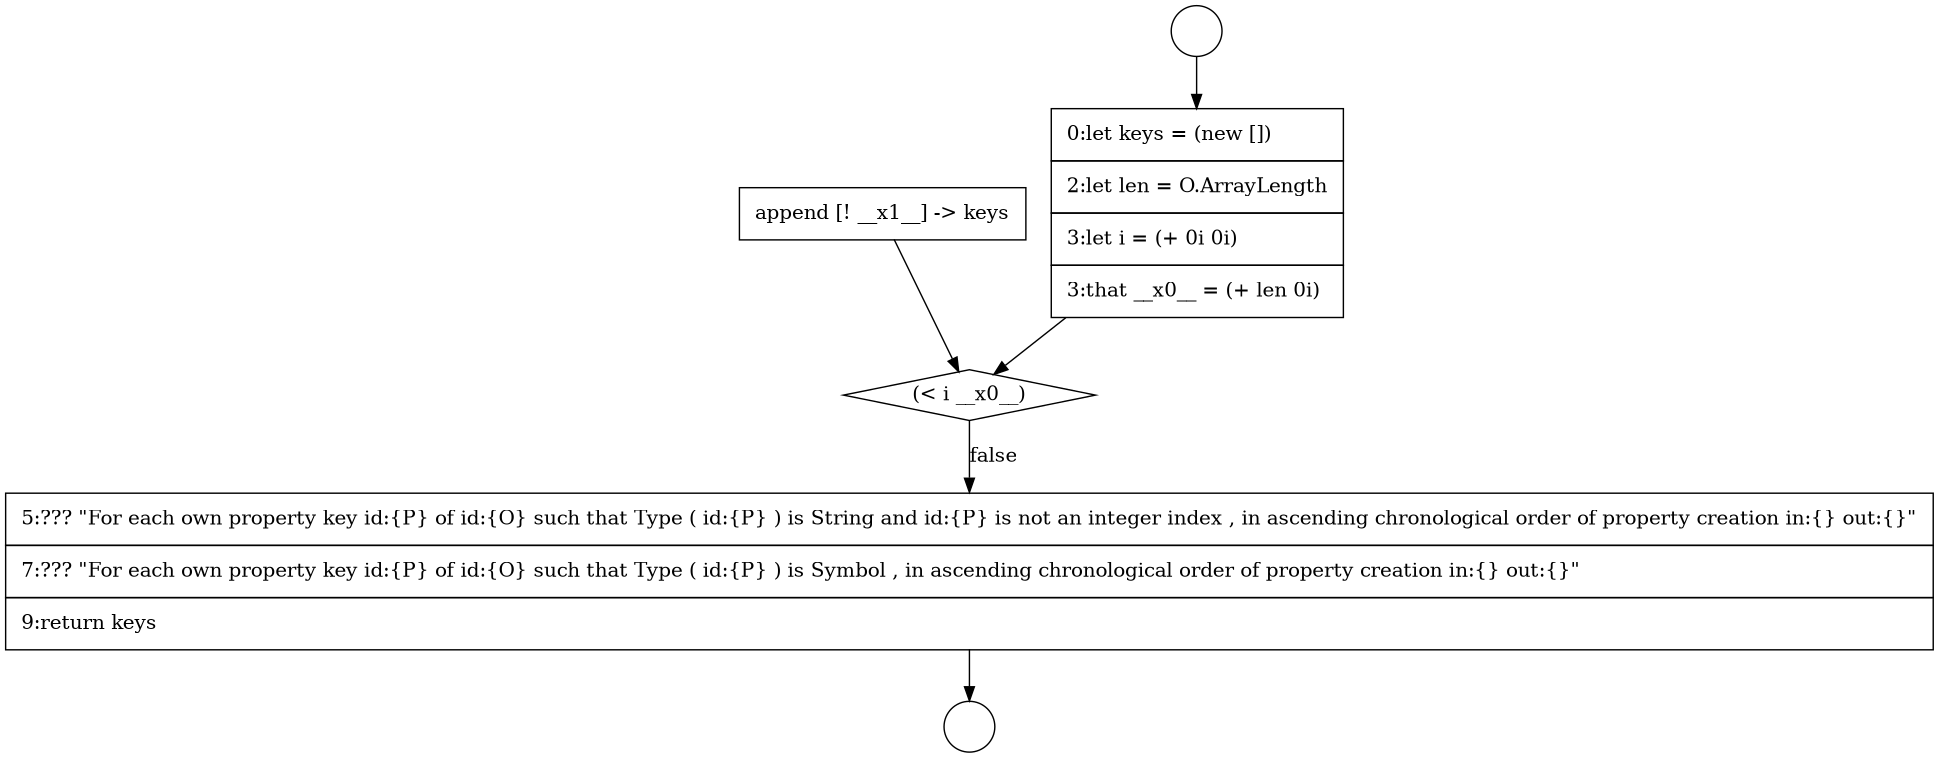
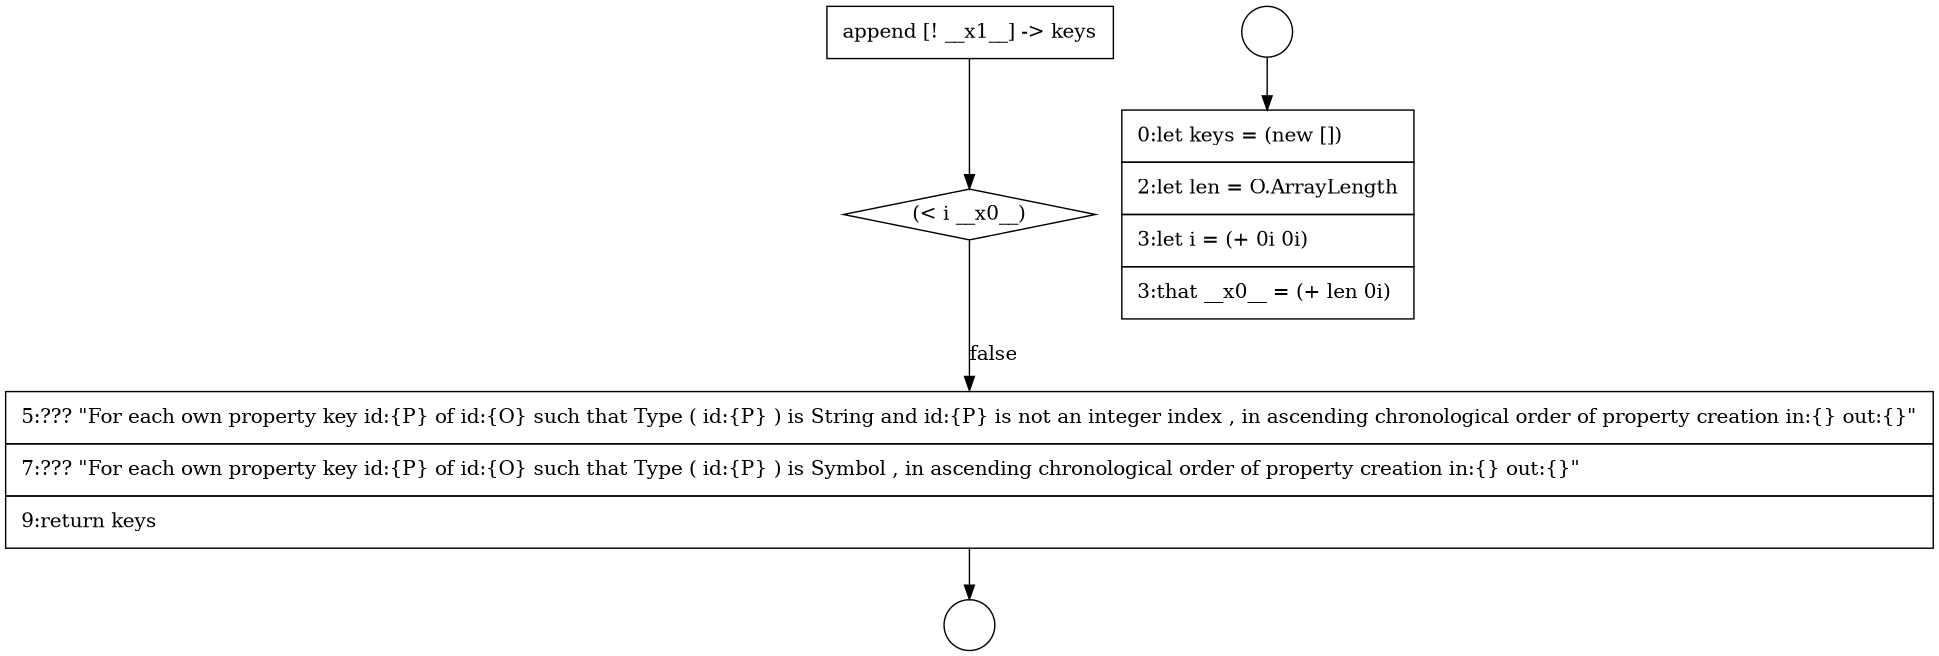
edge "0:let keys = (new [])" -> "(< i __x0__)": removed
